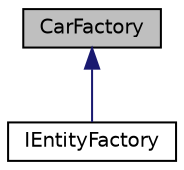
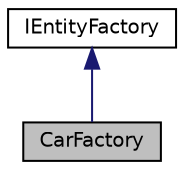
edge "IEntityFactory" -> "CarFactory": reversed
